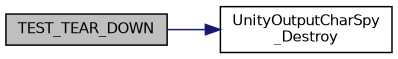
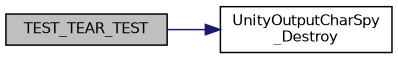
node "TEST_TEAR_DOWN": label "TEST_TEAR_DOWN" -> "TEST_TEAR_TEST"
